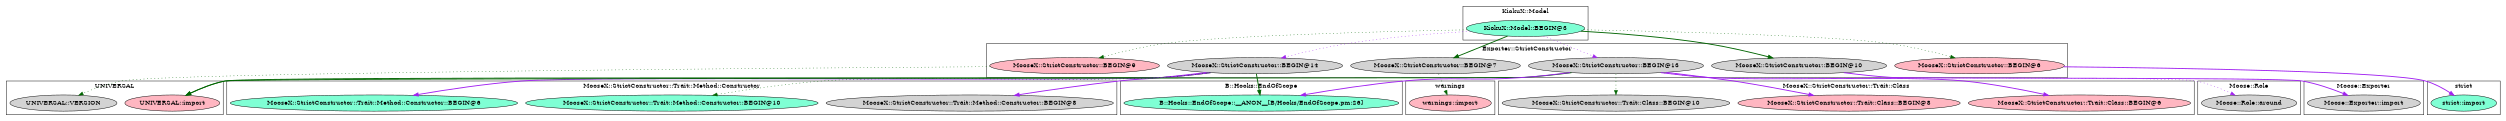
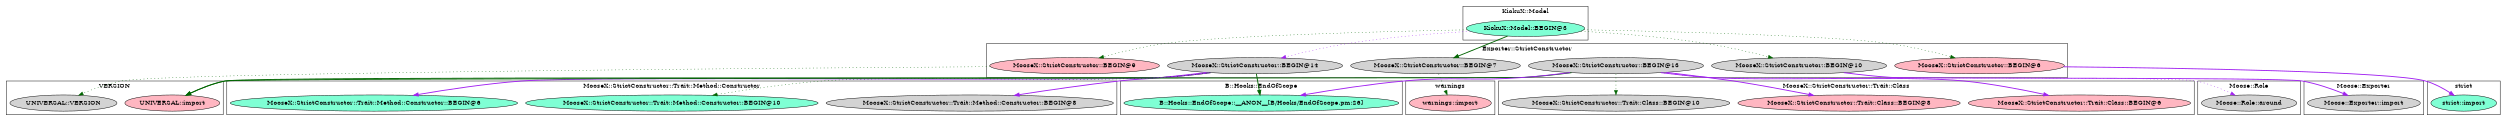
edge "KiokuX::Model::BEGIN@3" -> "MooseX::StrictConstructor::BEGIN@10": style bold -> dotted
edge "KiokuX::Model::BEGIN@3" -> "MooseX::StrictConstructor::BEGIN@13": removed
cluster "UNIVERSAL": label "UNIVERSAL" -> "VERSION"
